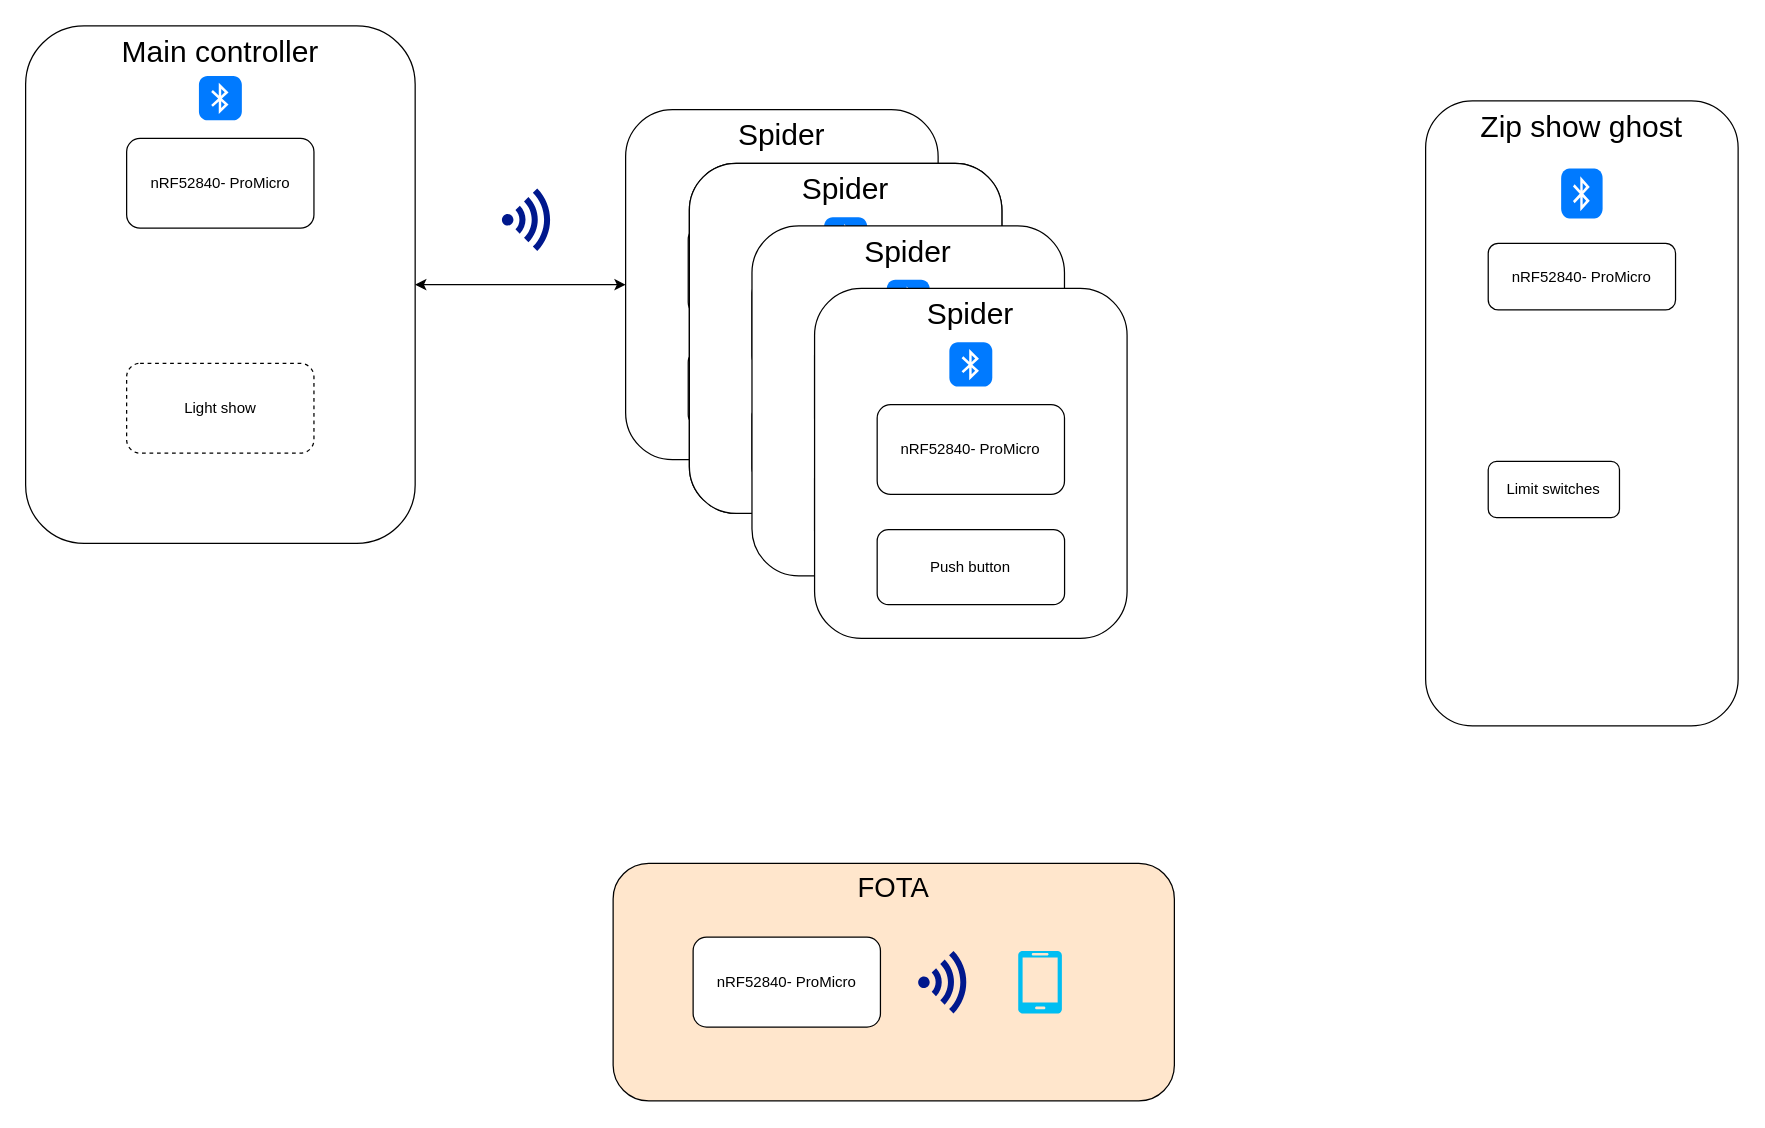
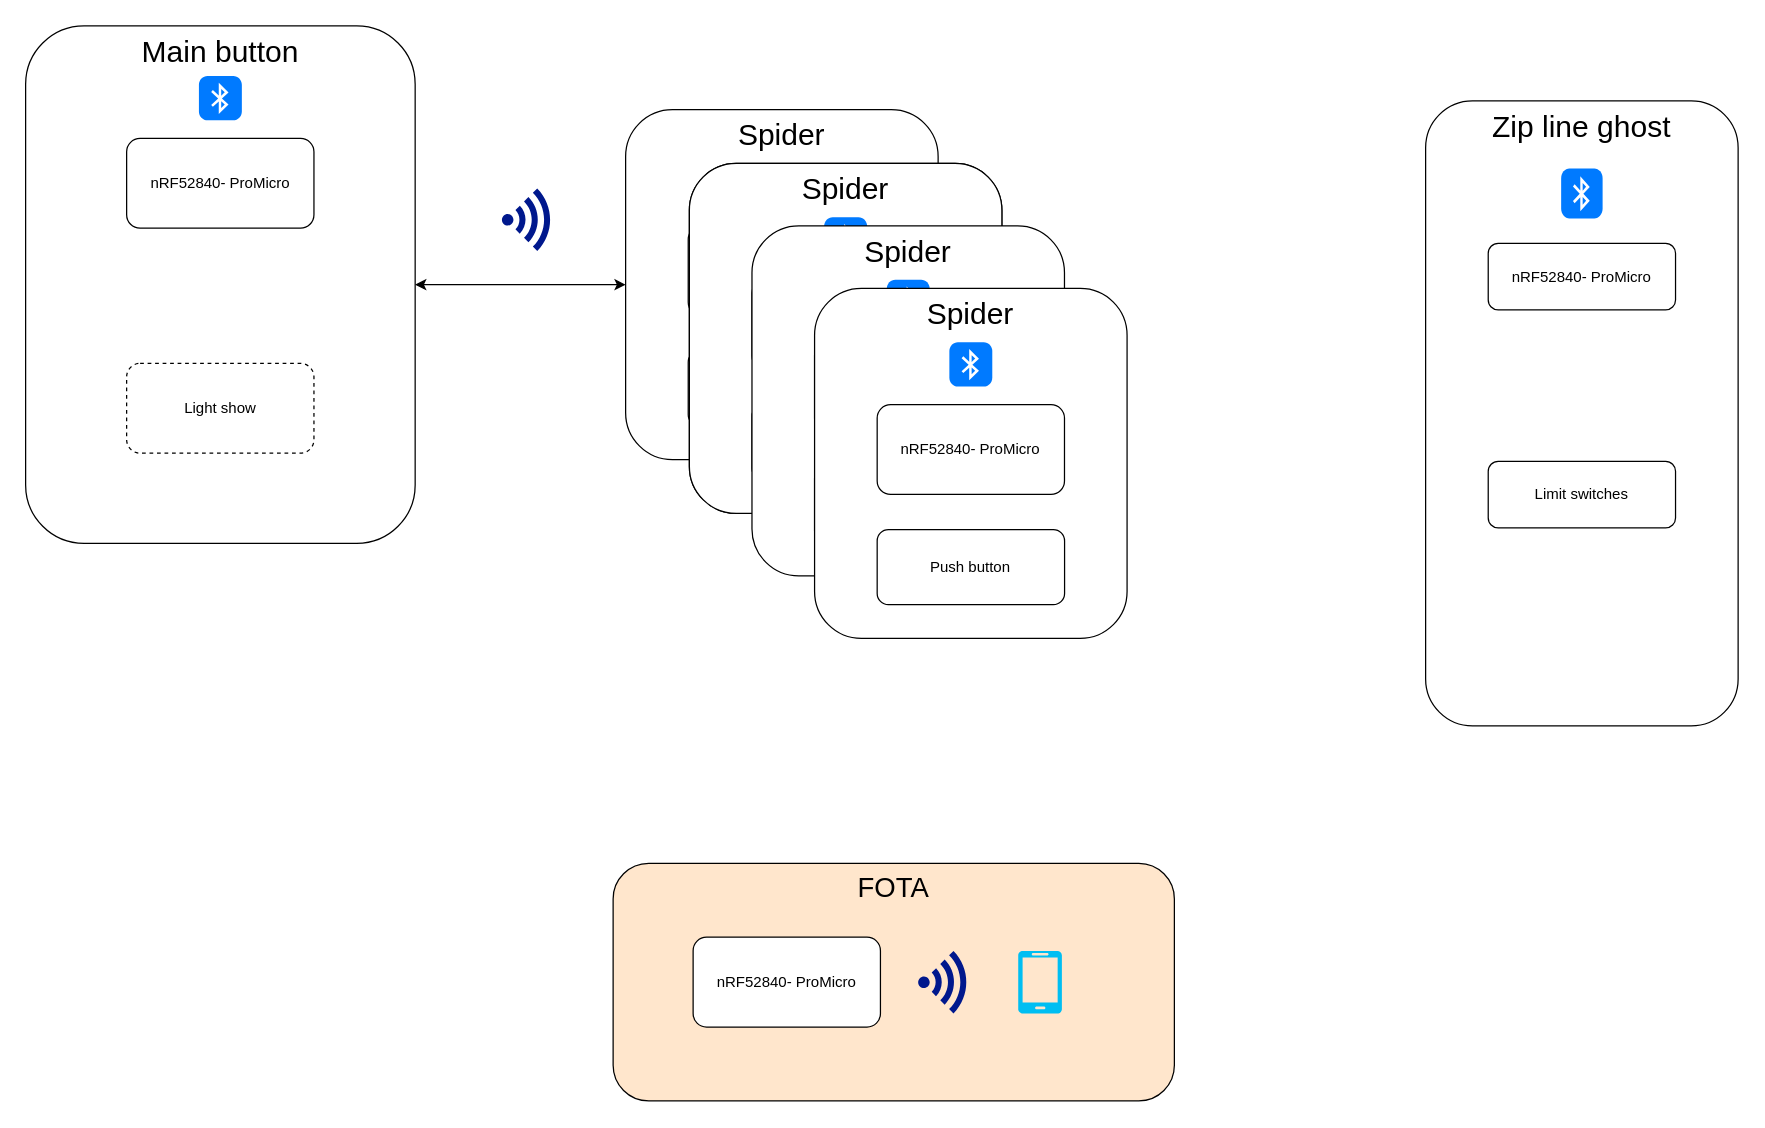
node "Main controller": label "Main controller" -> "Main button"
node "Zip show ghost": label "Zip show ghost" -> "Zip line ghost"
node "Limit switches": size 131x56 -> 187x67
